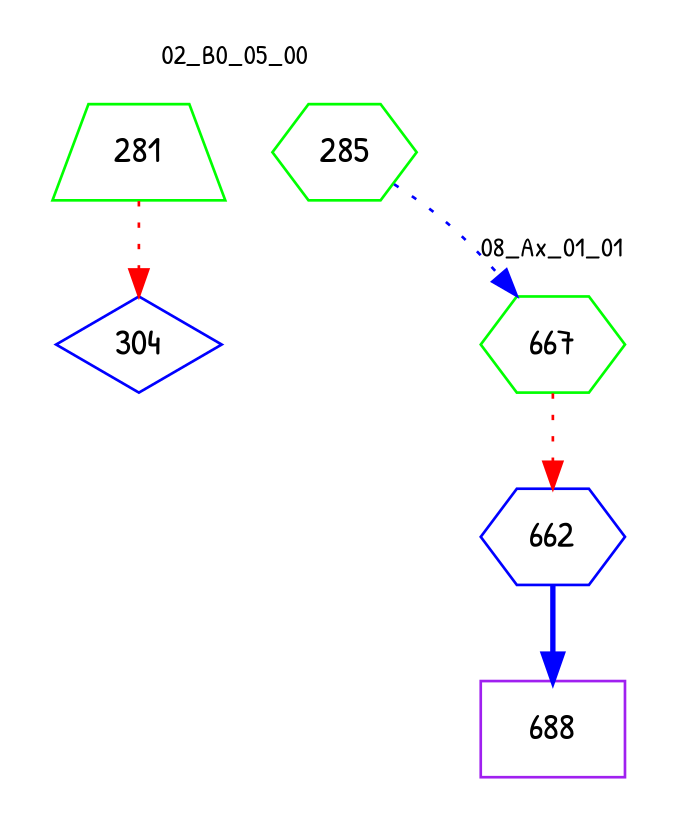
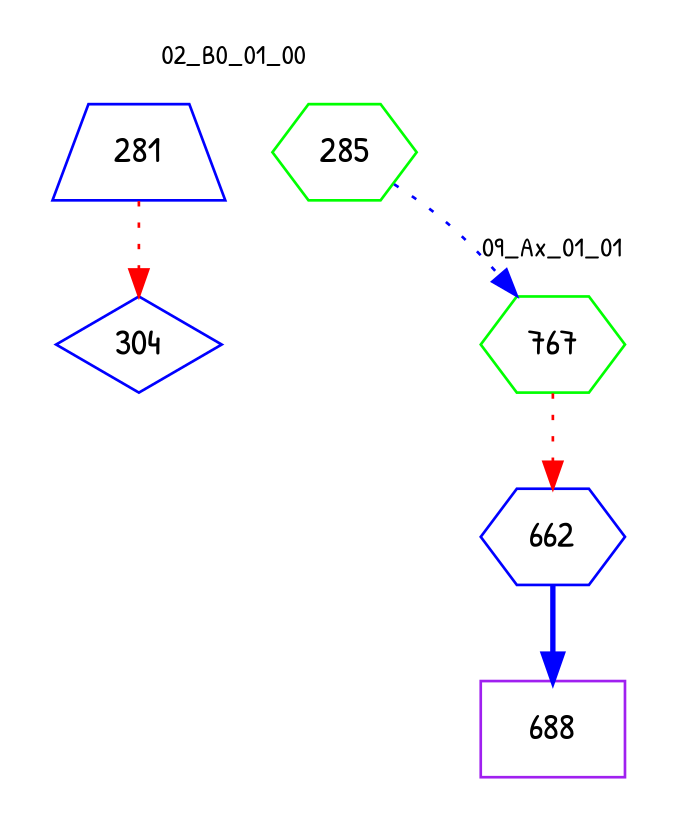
cluster "02_B0_05_00": label "02_B0_05_00" -> "02_B0_01_00"
node "281": color green -> blue
cluster "08_Ax_01_01": label "08_Ax_01_01" -> "09_Ax_01_01"
node "667": label "667" -> "767"
